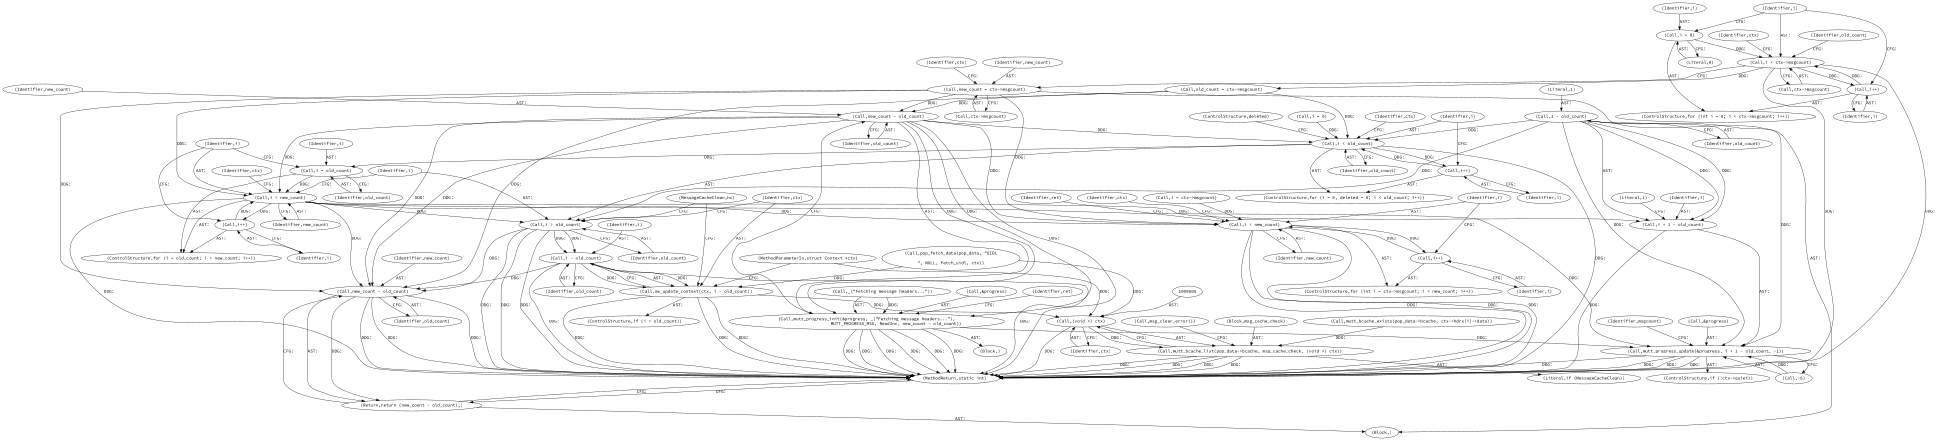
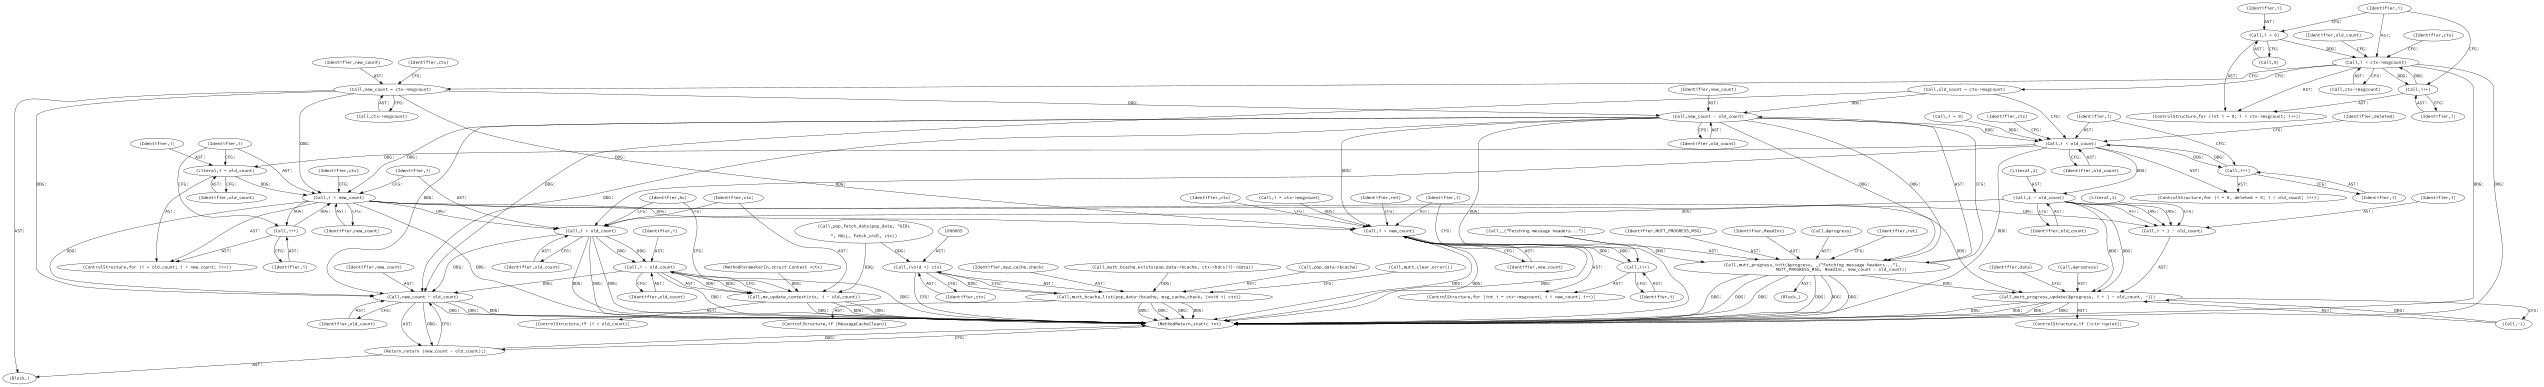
node "(Literal,0)": label "(Literal,0)" -> "(Call,0)"
edge "(Call,i < ctx->msgcount)" -> "(Call,old_count = ctx->msgcount)": label "DDG: " -> "CFG: "
edge "(Call,i < ctx->msgcount)" -> "(ControlStructure,for (int i = 0; i < ctx->msgcount; i++))": added, label "AST:"
node "(ControlStructure,deleted)": label "(ControlStructure,deleted)" -> "(Identifier,deleted)"
edge "(Call,old_count = ctx->msgcount)" -> "(Call,i < old_count)": label "DDG: " -> "CFG: "
edge "(Call,1 - old_count)" -> "(Call,i < old_count)": reversed
node "(Call,i = old_count)": label "(Call,i = old_count)" -> "(Literal,i = old_count)"
edge "(Call,i < old_count)" -> "(Call,i > old_count)": label "AST: " -> "DDG: "
node "(MessageCacheClean,hc)": label "(MessageCacheClean,hc)" -> "(Identifier,hc)"
node "(Identifier,MUTT_PROGRESS_MSG)": added
node "(Identifier,ReadInc)": added
node "(Call,pop_data->bcache)": added
edge "(MethodParameterIn,struct Context *ctx)" -> "(Call,(void *) ctx)": removed, label "DDG:"
edge "(MethodParameterIn,struct Context *ctx)" -> "(Call,mx_update_context(ctx, i - old_count))": label "CFG: " -> "DDG: "
edge "(Call,mx_update_context(ctx, i - old_count))" -> "(Call,(void *) ctx)": removed, label "DDG:"
node "(Call,msg_clear_error())": label "(Call,msg_clear_error())" -> "(Call,mutt_clear_error())"
node "(Block,msg_cache_check)": label "(Block,msg_cache_check)" -> "(Identifier,msg_cache_check)"
node "(Identifier,msgcount)": label "(Identifier,msgcount)" -> "(Identifier,data)"
edge "(Call,(void *) ctx)" -> "(MethodReturn,static int)": label "DDG: " -> "CFG: "
edge "(Call,i + 1 - old_count)" -> "(MethodReturn,static int)": removed, label "DDG:"
node "(Literal,if (MessageCacheClean))": label "(Literal,if (MessageCacheClean))" -> "(ControlStructure,if (MessageCacheClean))"
node "(Call,-8)": label "(Call,-8)" -> "(Call,-1)"
edge "(Return,return (new_count - old_count);)" -> "(MethodReturn,static int)": label "CFG: " -> "DDG: "
